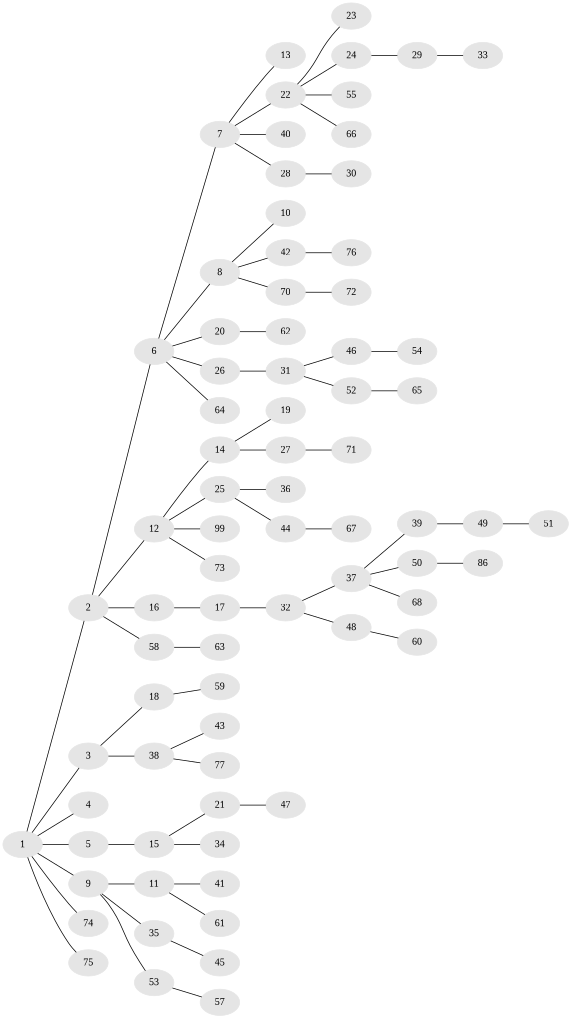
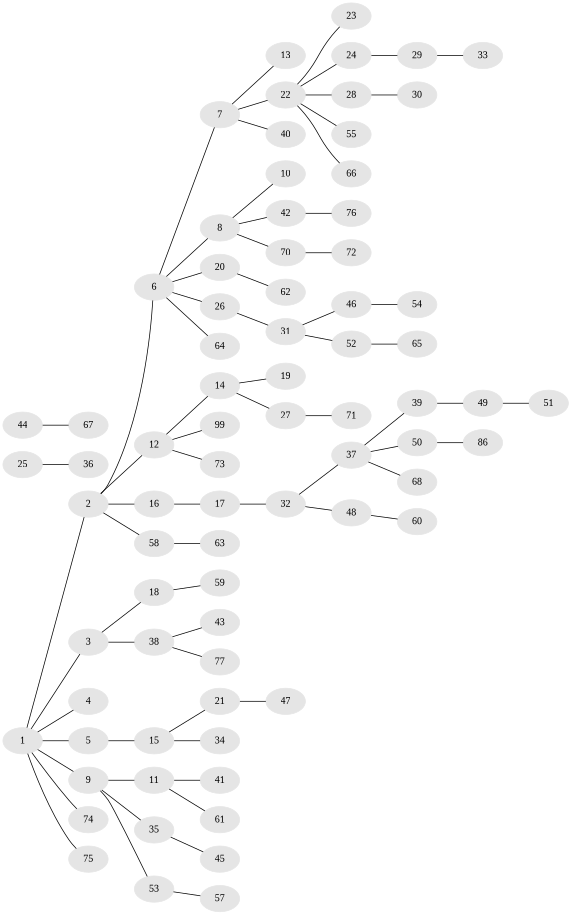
edge "7" -- "28": now "22" -- "28"
edge "25" -- "12": removed
edge "25" -- "44": removed
